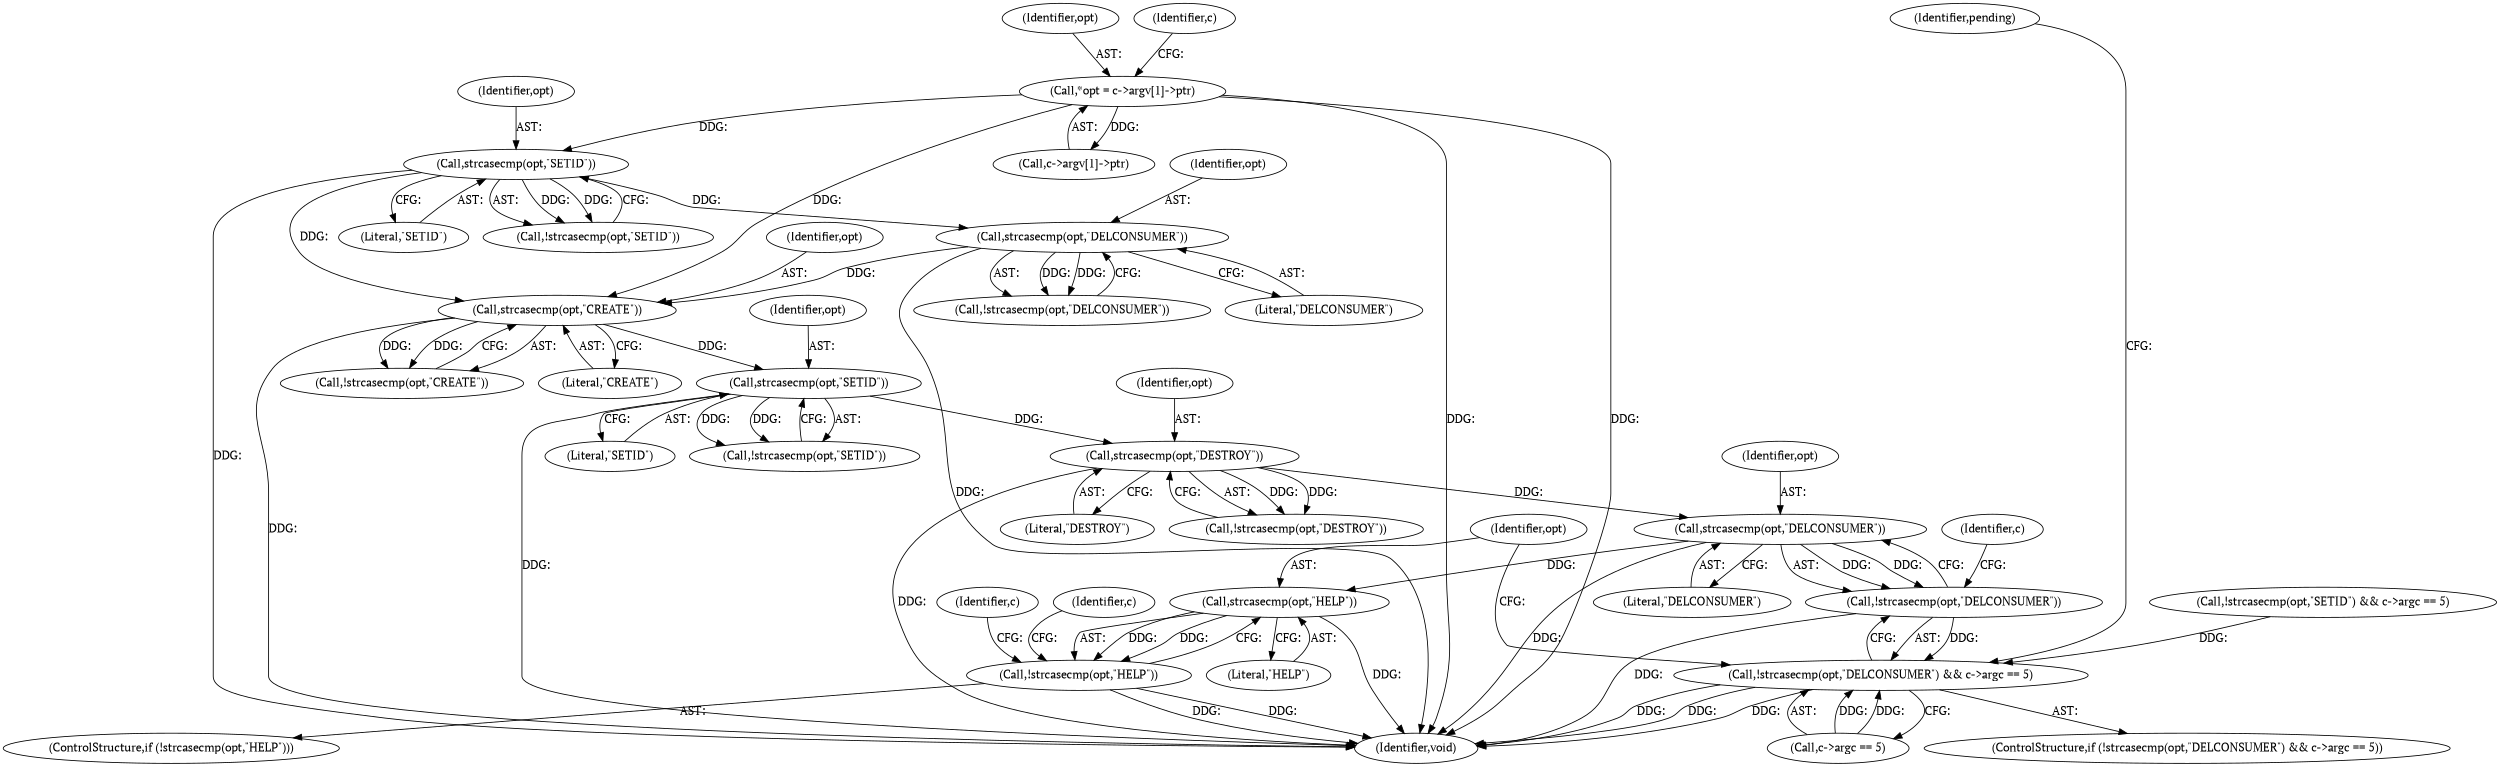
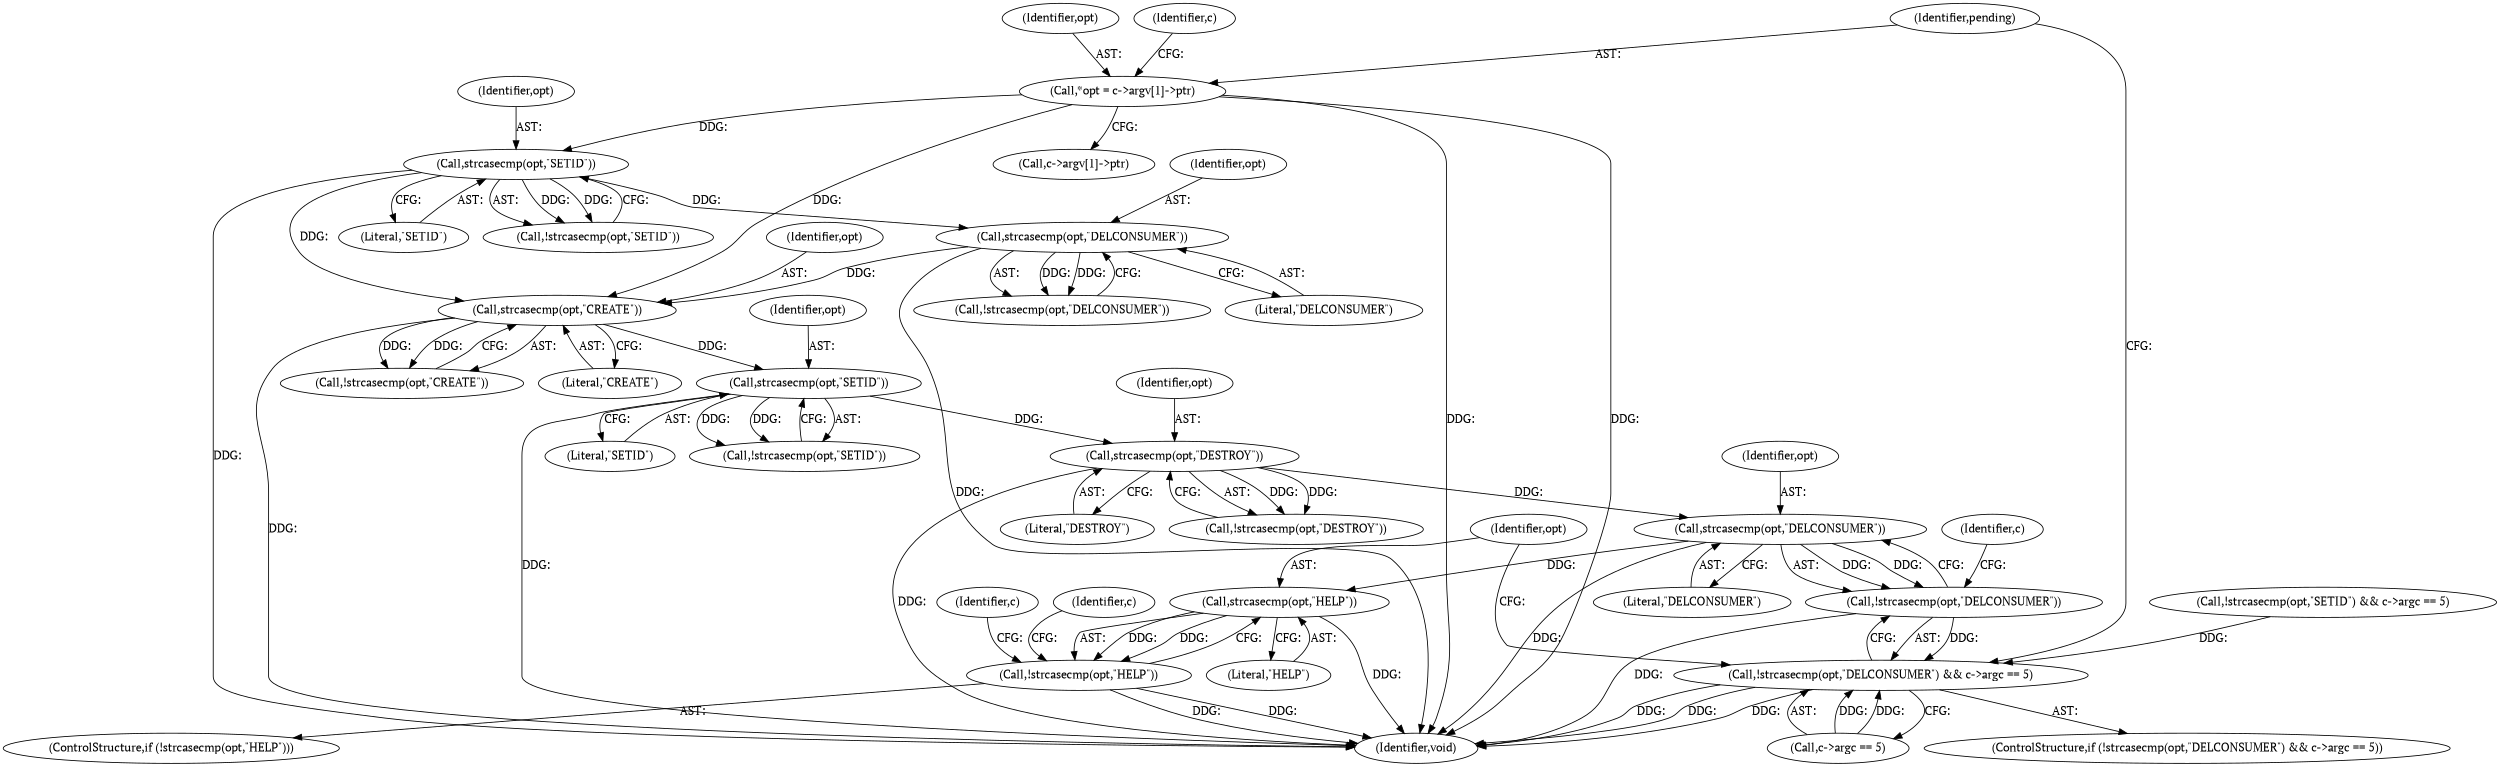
edge "(Call,c->argv[1]->ptr)" -> "(Call,*opt = c->argv[1]->ptr)": now "(Identifier,pending)" -> "(Call,*opt = c->argv[1]->ptr)"
edge "(Call,*opt = c->argv[1]->ptr)" -> "(Call,c->argv[1]->ptr)": label "DDG: " -> "CFG: "
